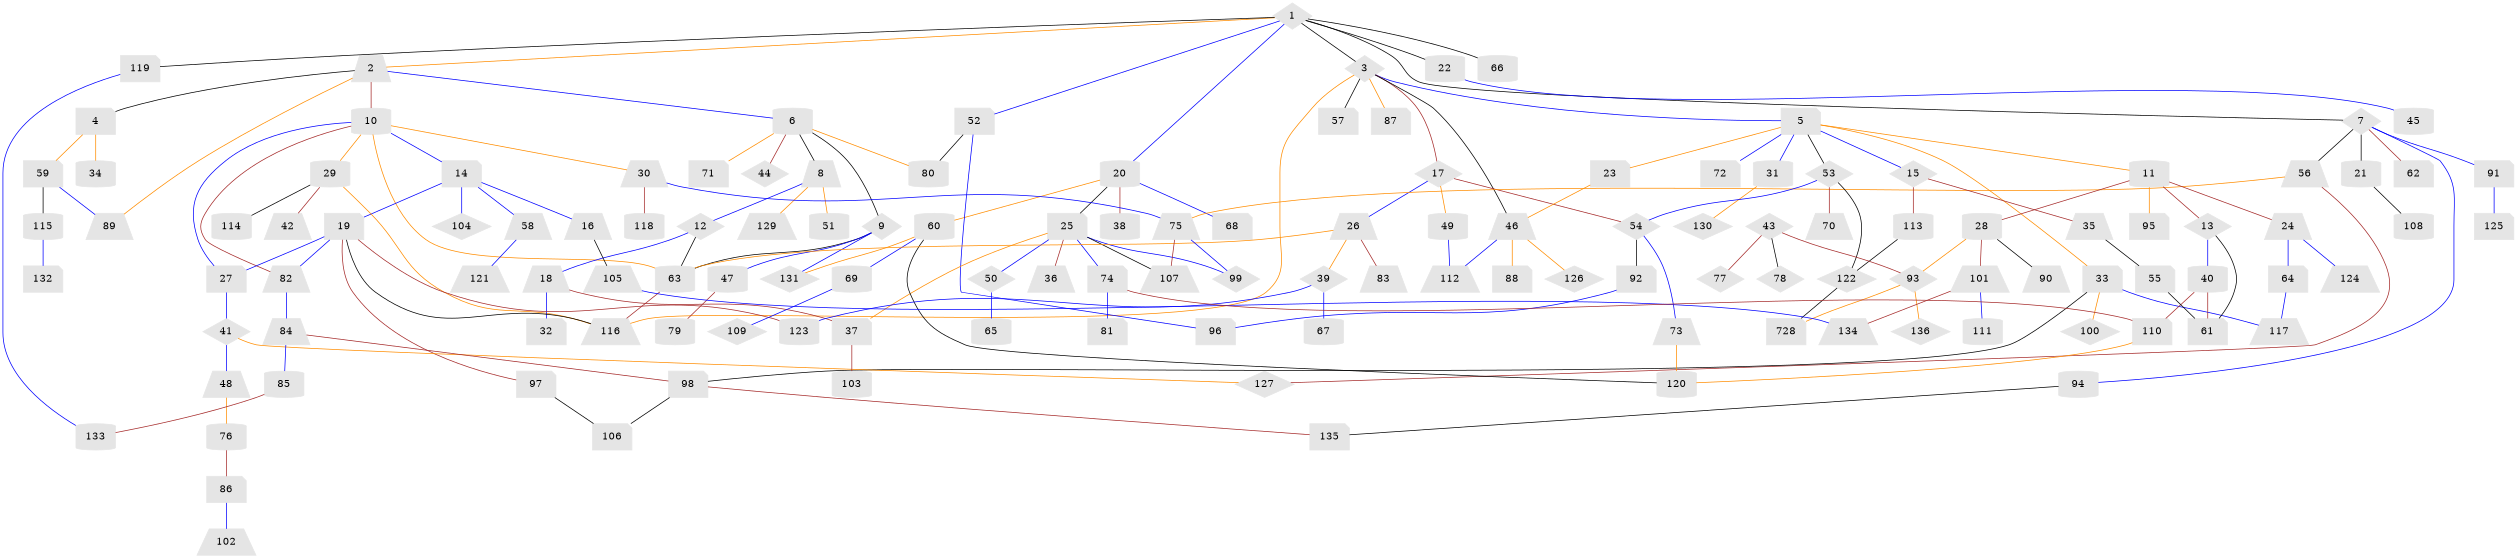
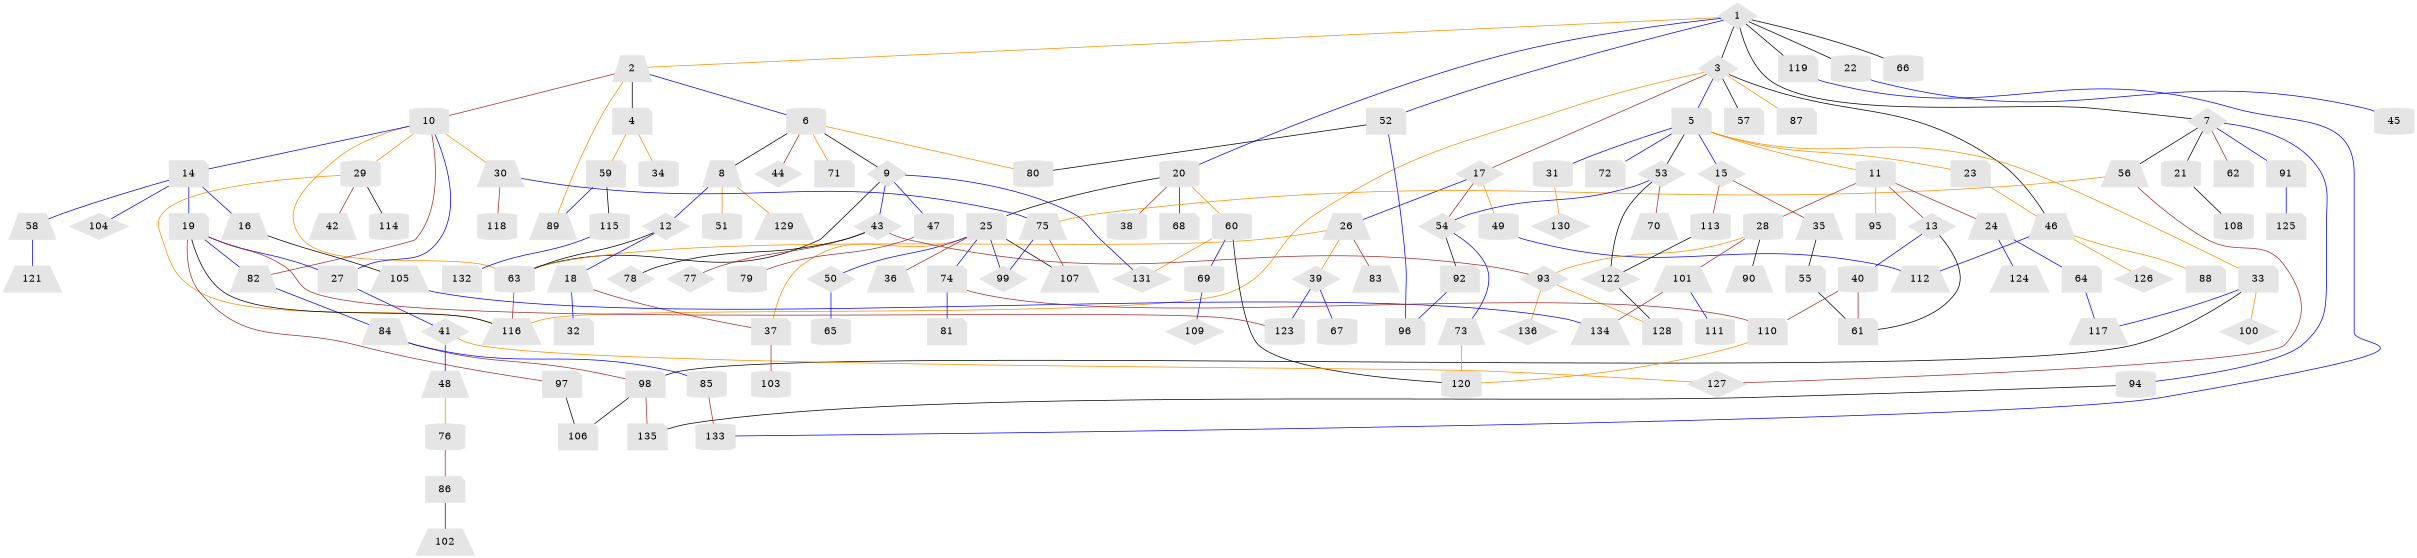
edge "9" -- "43": added
node "728": label "728" -> "128"
